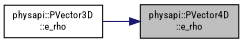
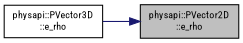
node "physapi::PVector4D ::e_rho": label "physapi::PVector4D ::e_rho" -> "physapi::PVector2D ::e_rho"
